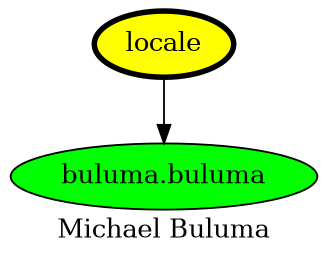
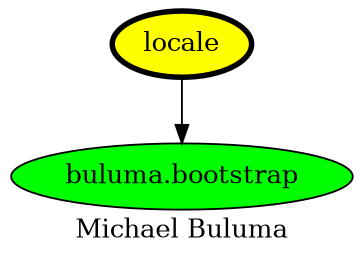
node "buluma.buluma": label "buluma.buluma" -> "buluma.bootstrap"
